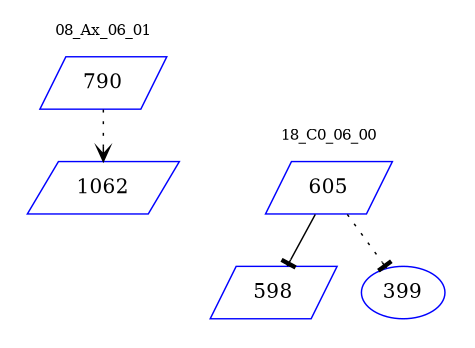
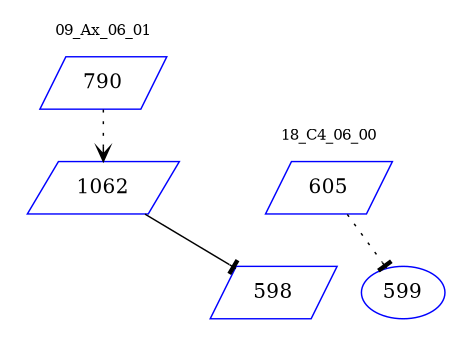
cluster "08_Ax_06_01": label "08_Ax_06_01" -> "09_Ax_06_01"
cluster "18_C0_06_00": label "18_C0_06_00" -> "18_C4_06_00"
edge "605" -> "598": now "1062" -> "598"
node "399": label "399" -> "599"
